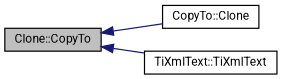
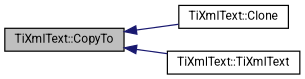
node "CopyTo::Clone": label "CopyTo::Clone" -> "TiXmlText::Clone"
node "Clone::CopyTo": label "Clone::CopyTo" -> "TiXmlText::CopyTo"
